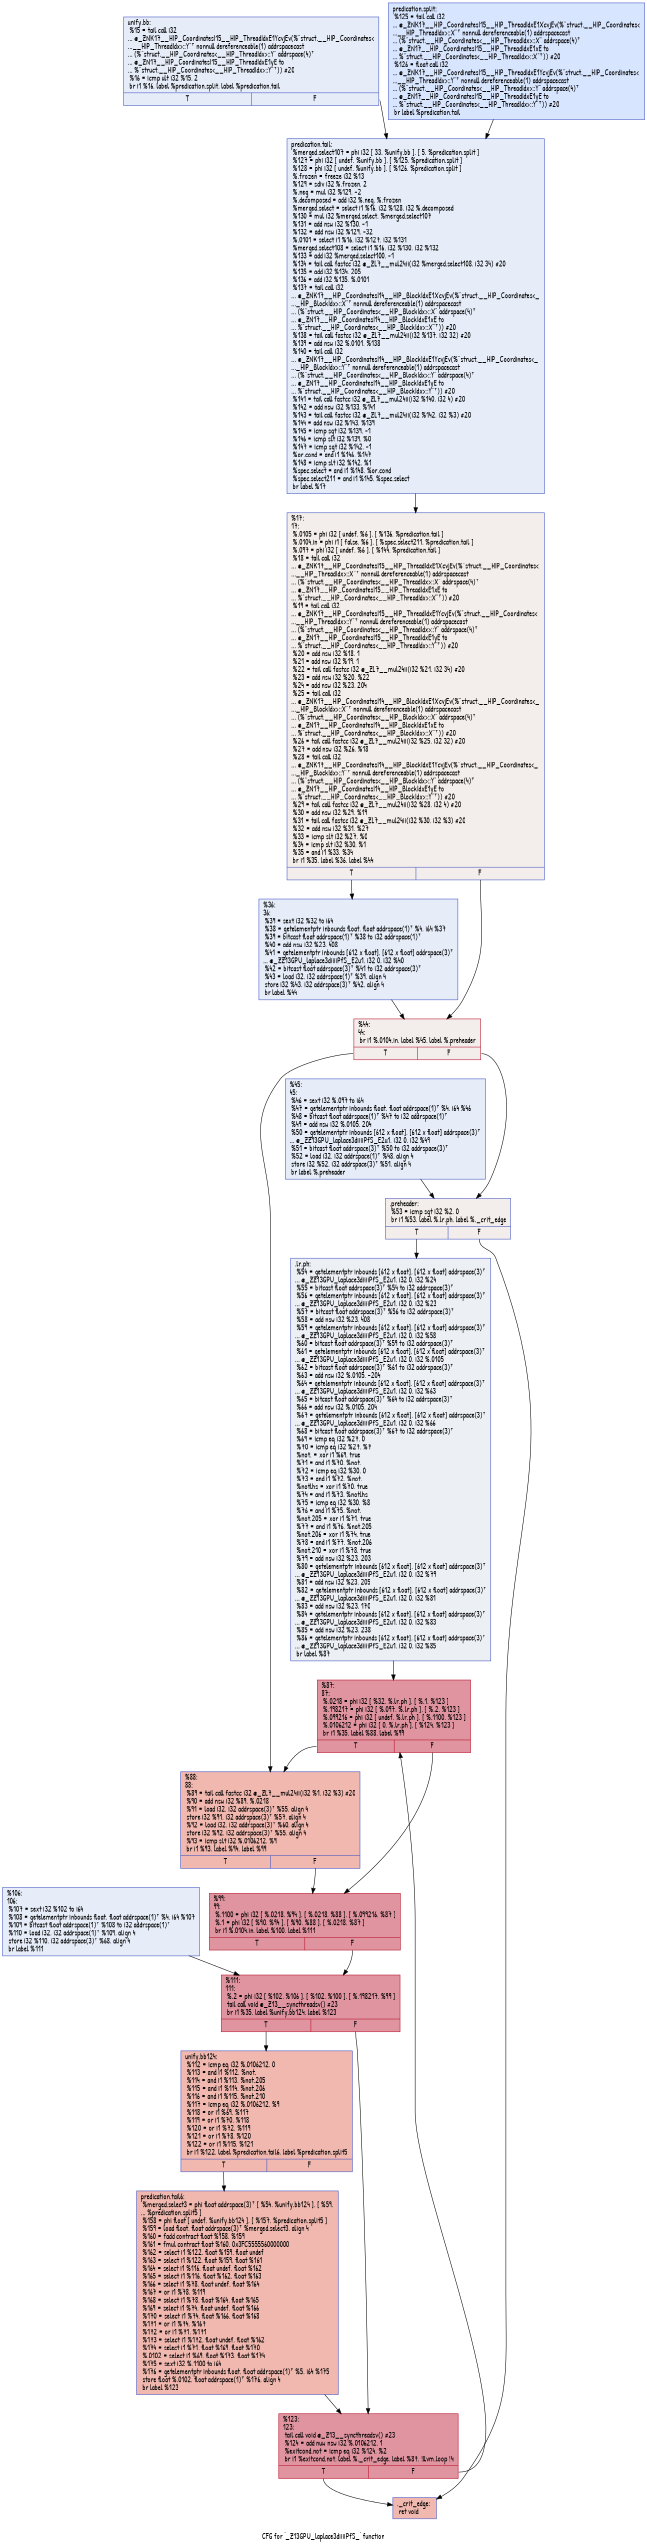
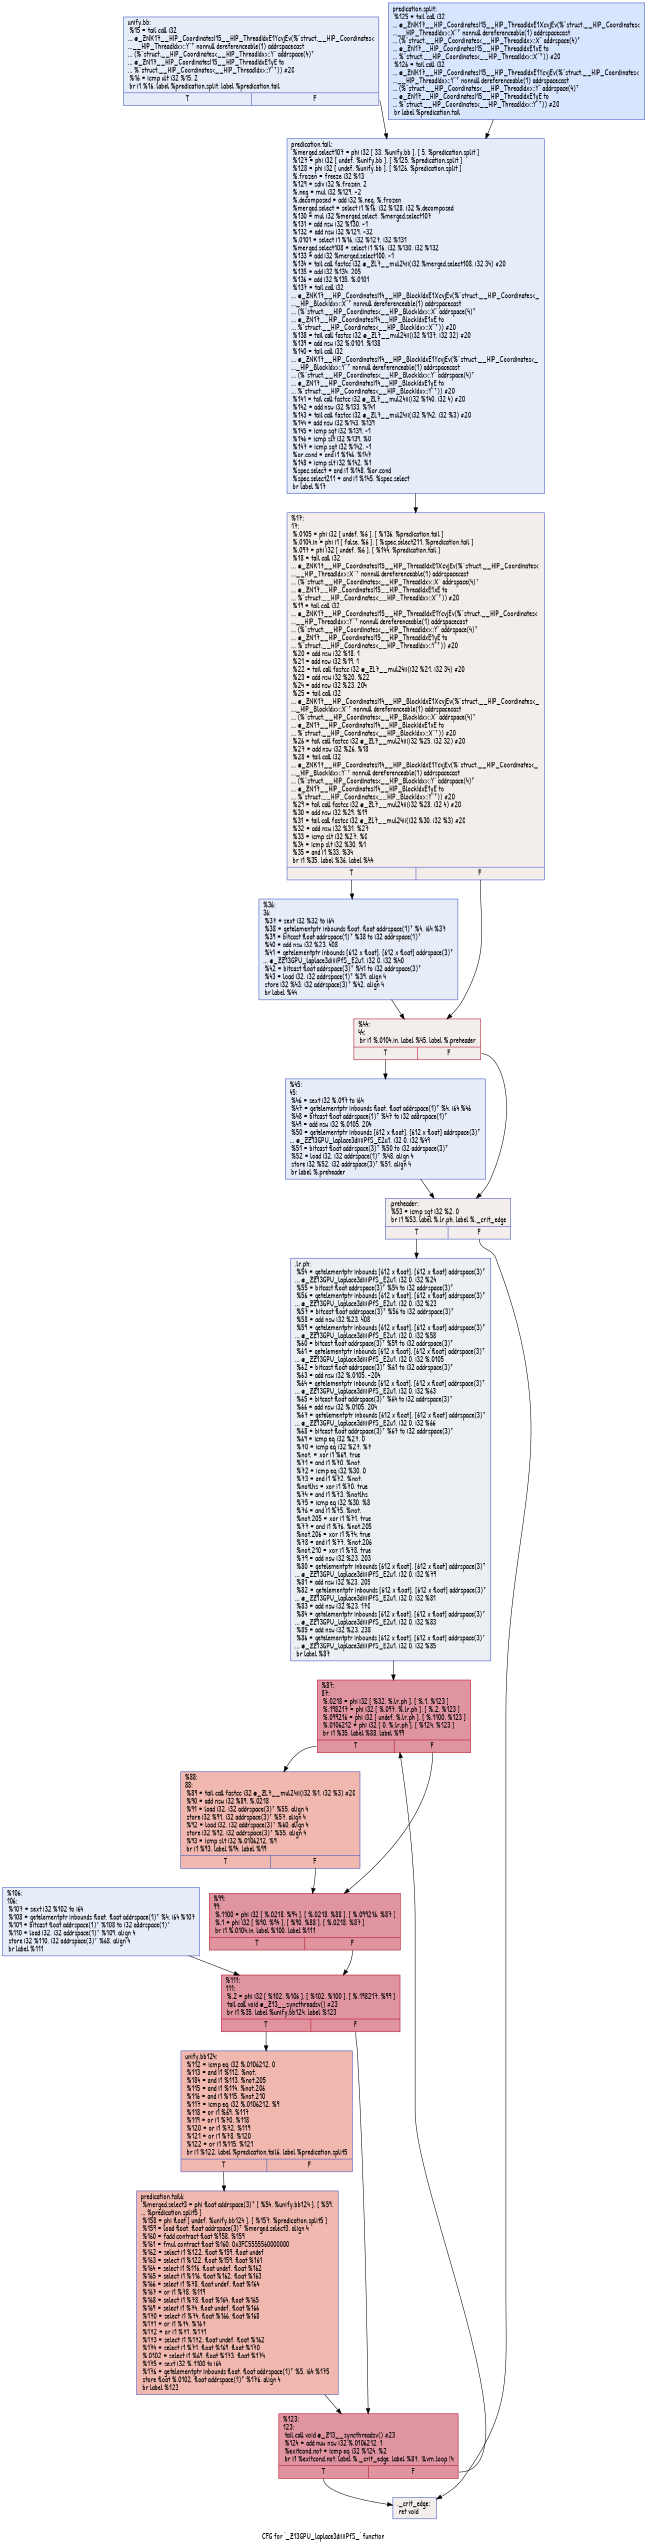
node "predication.split:": text "%126 = float call i32" -> "%126 = tail call i32"
node "%36:": text "%39 = sext i32 %32 to i64" -> "%37 = sext i32 %32 to i64"
edge "%44:" -> "%88:": now "%44:" -> "%45:"
node "unify.bb124:": text "%114 = and i1 %113, %not.205" -> "%184 = and i1 %113, %not.205"
node "._crit_edge:": fillcolor #dc5d4a70 -> #e5d8d170
